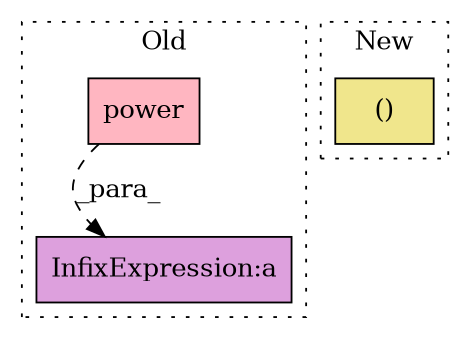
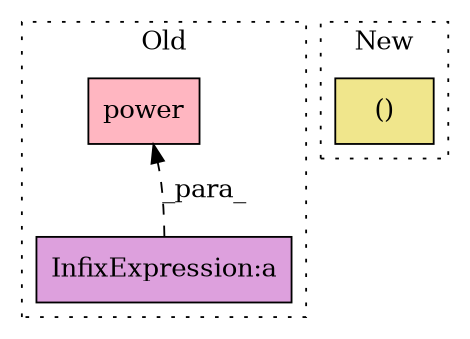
edge "power" -> "InfixExpression:a": reversed
